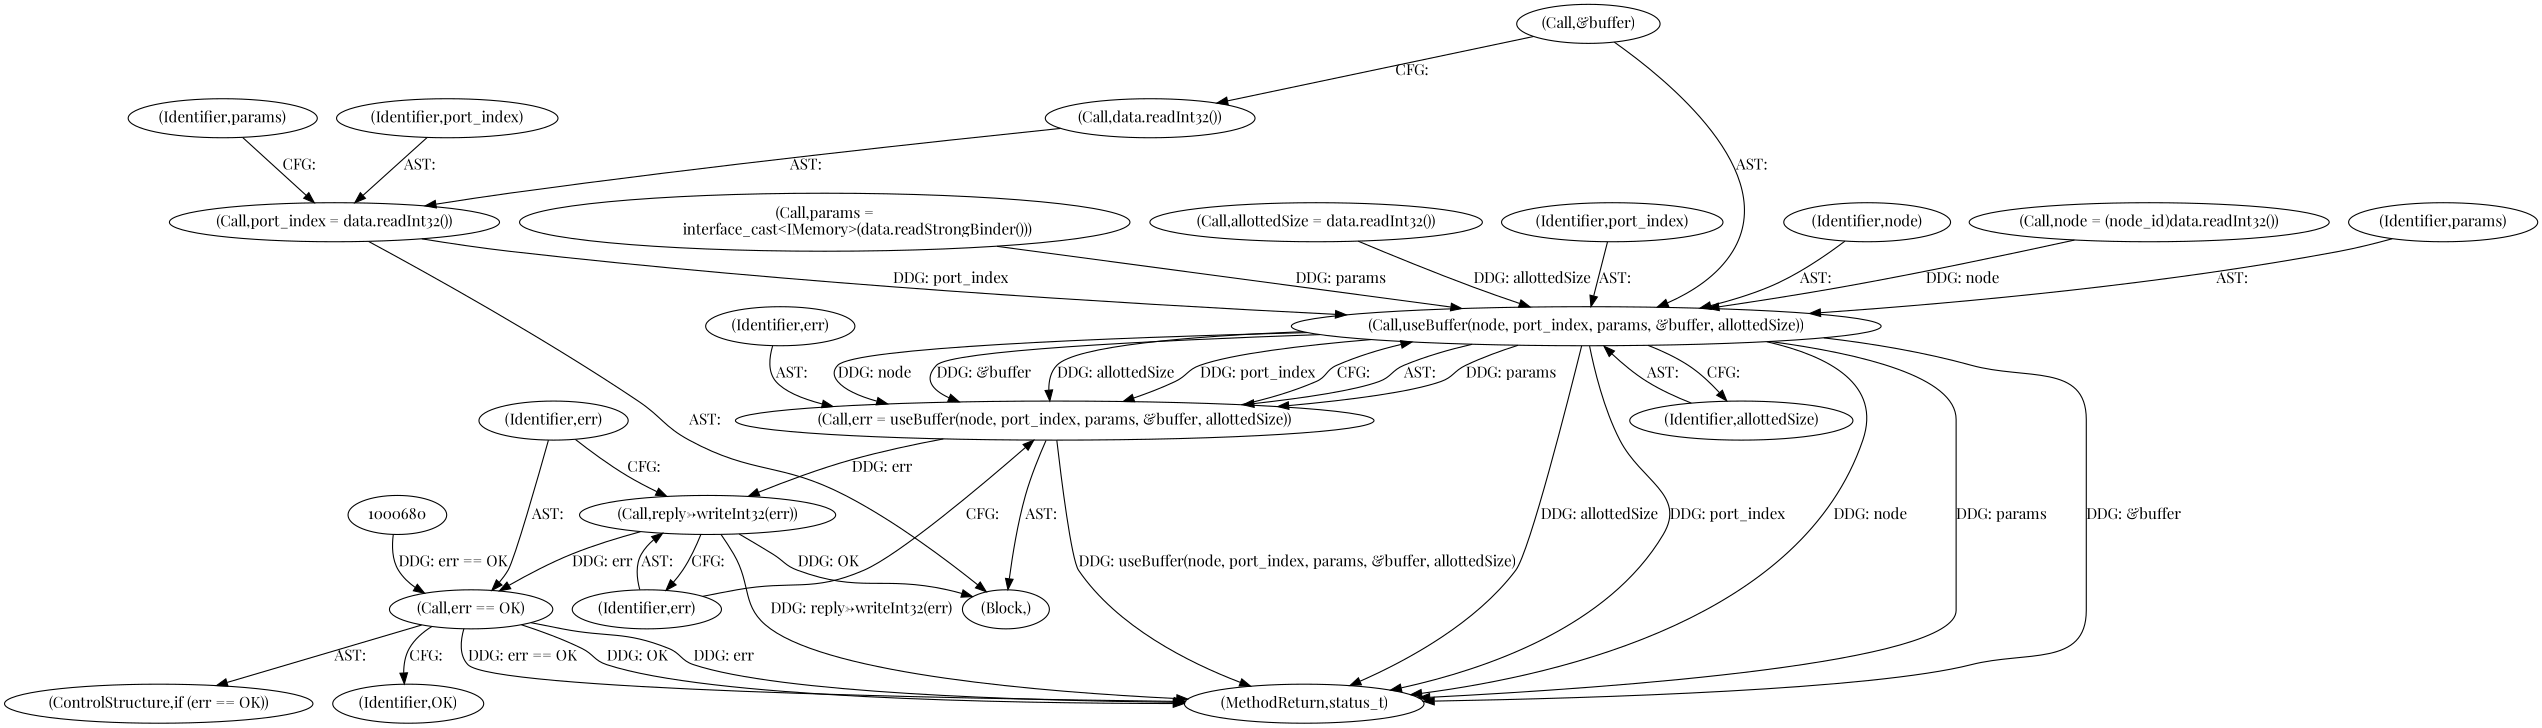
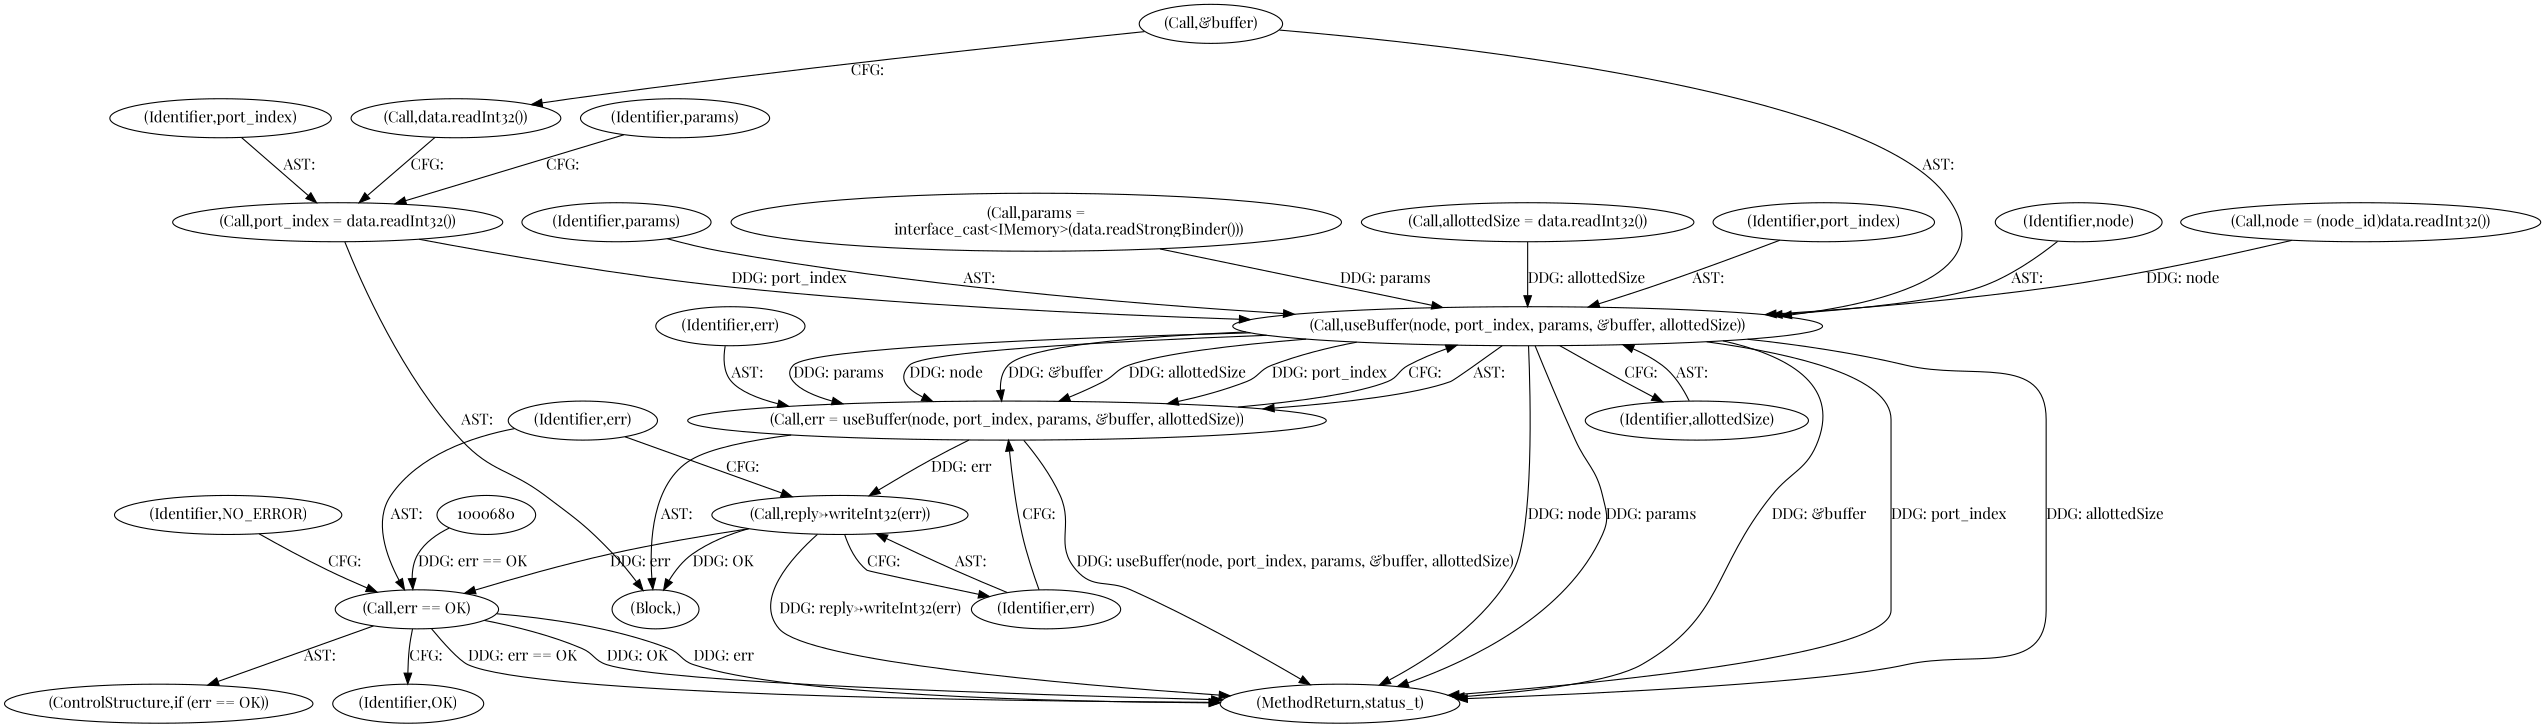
edge "(Call,data.readInt32())" -> "(Call,port_index = data.readInt32())": label "AST: " -> "CFG: "
node "(Identifier,NO_ERROR)": added
